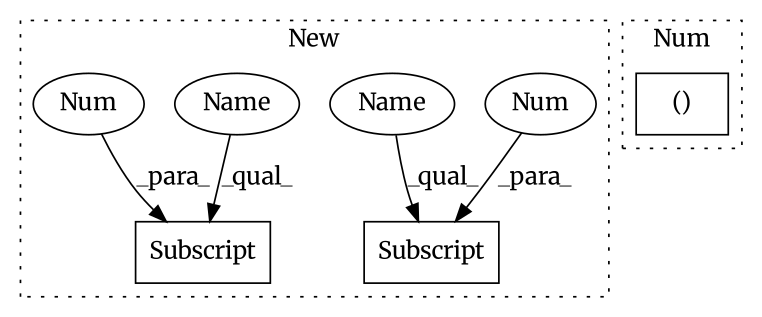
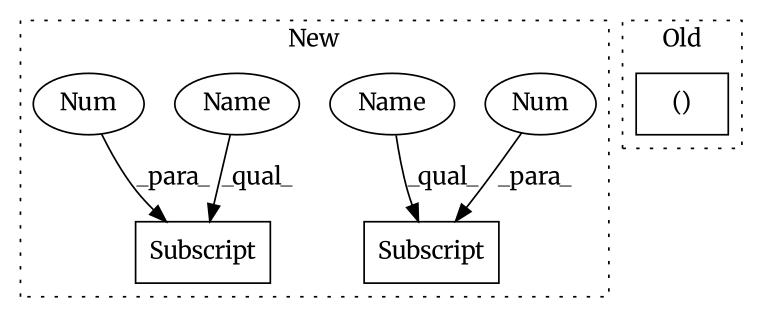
cluster "Num": label "Num" -> "Old"
